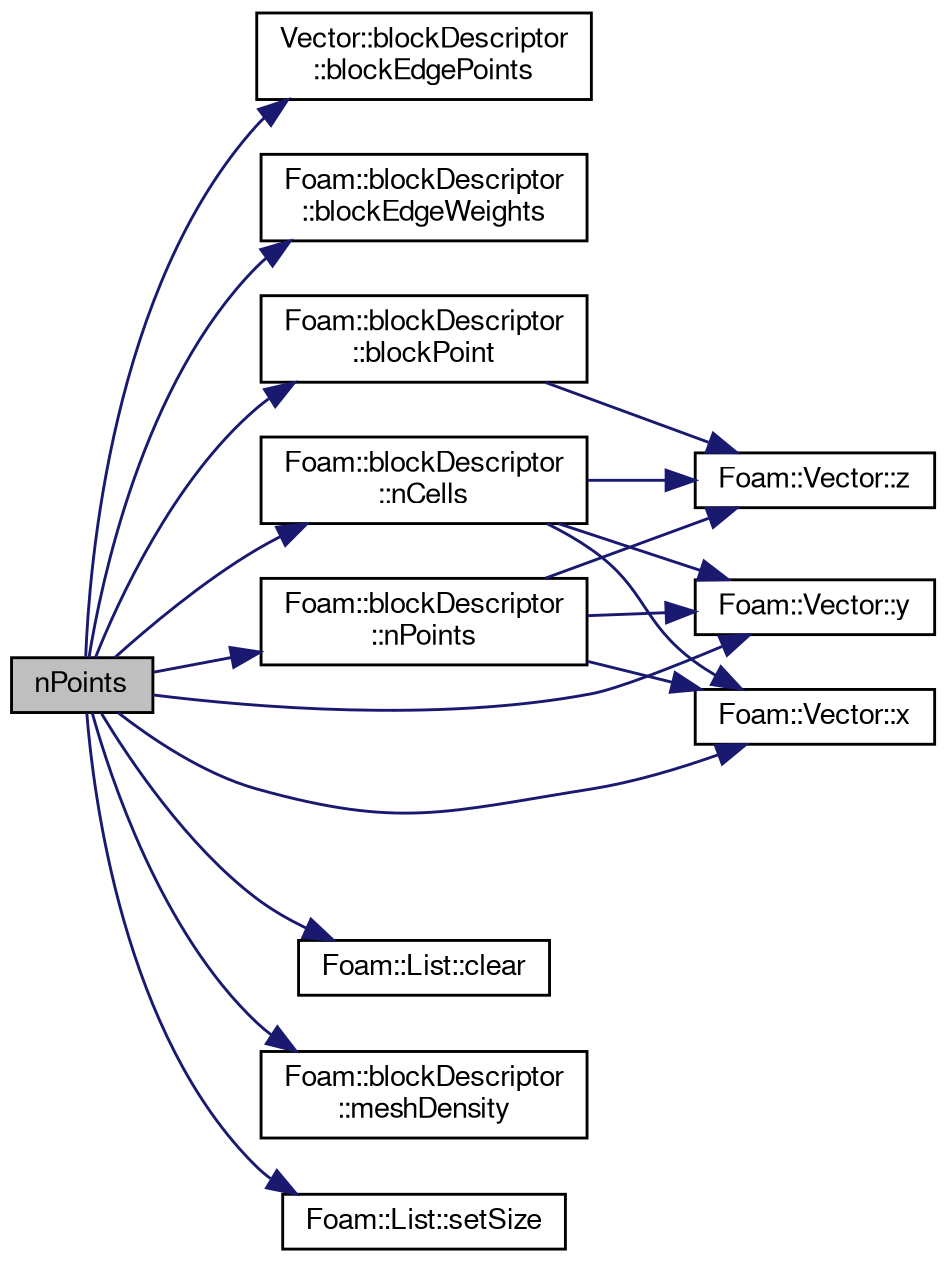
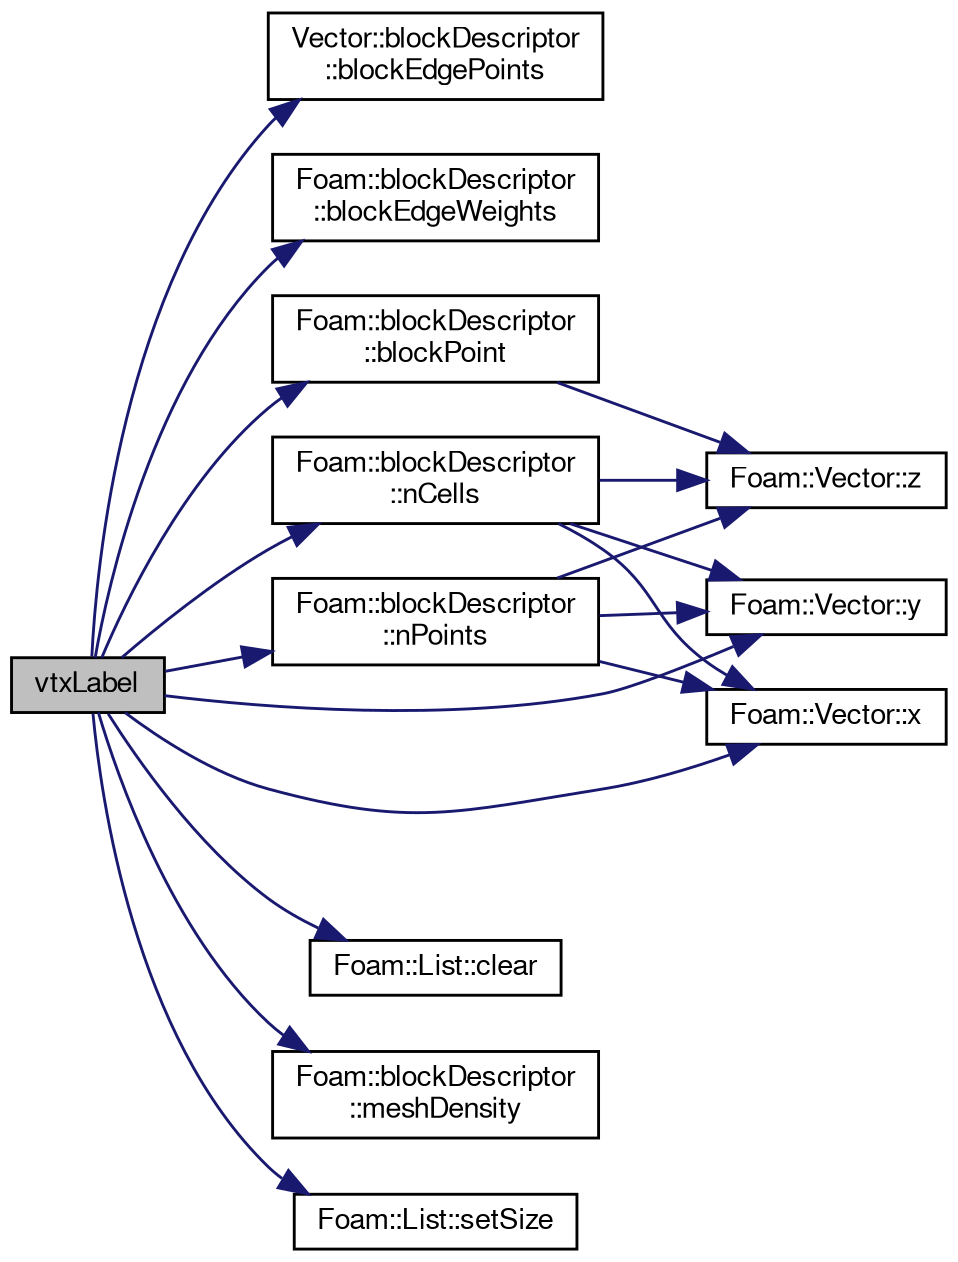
node "nPoints": label "nPoints" -> "vtxLabel"
